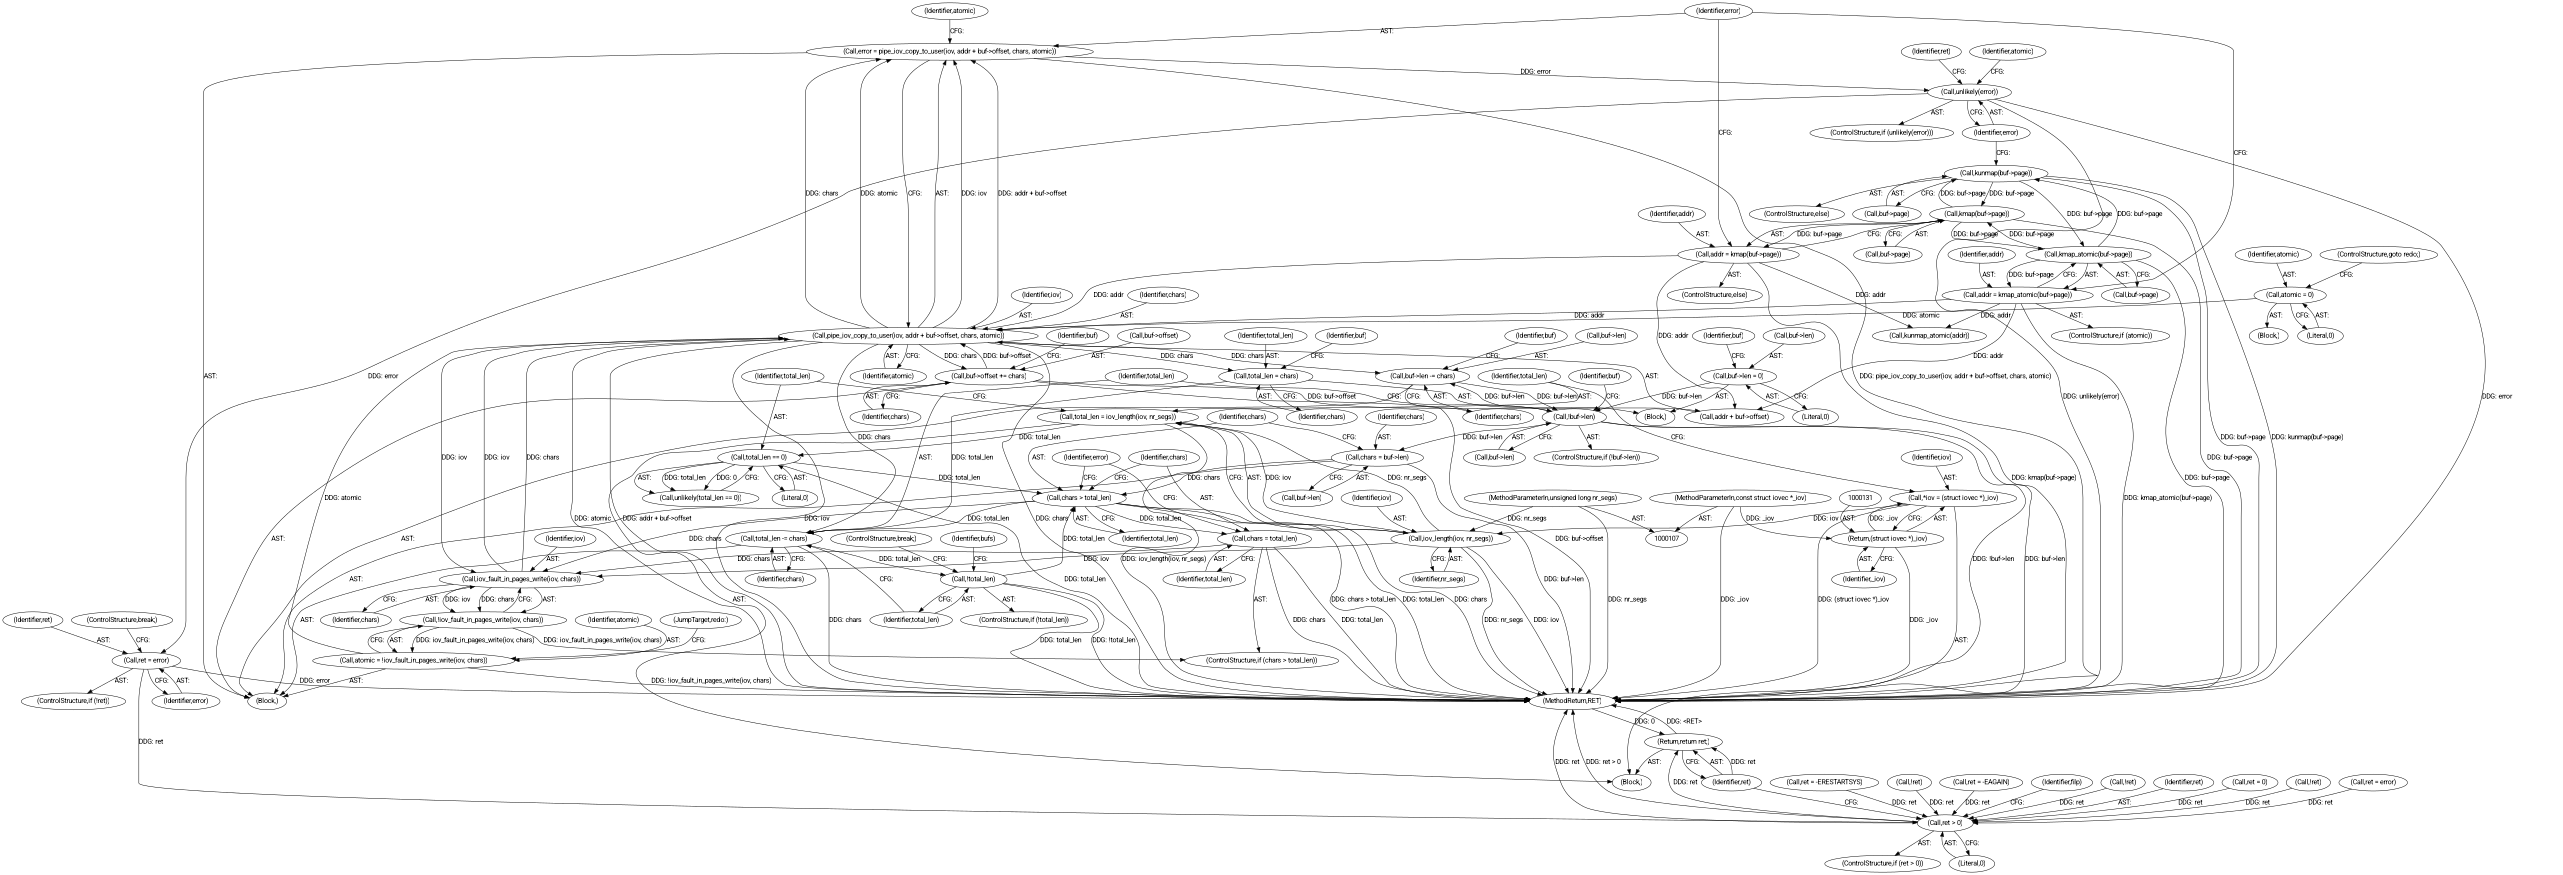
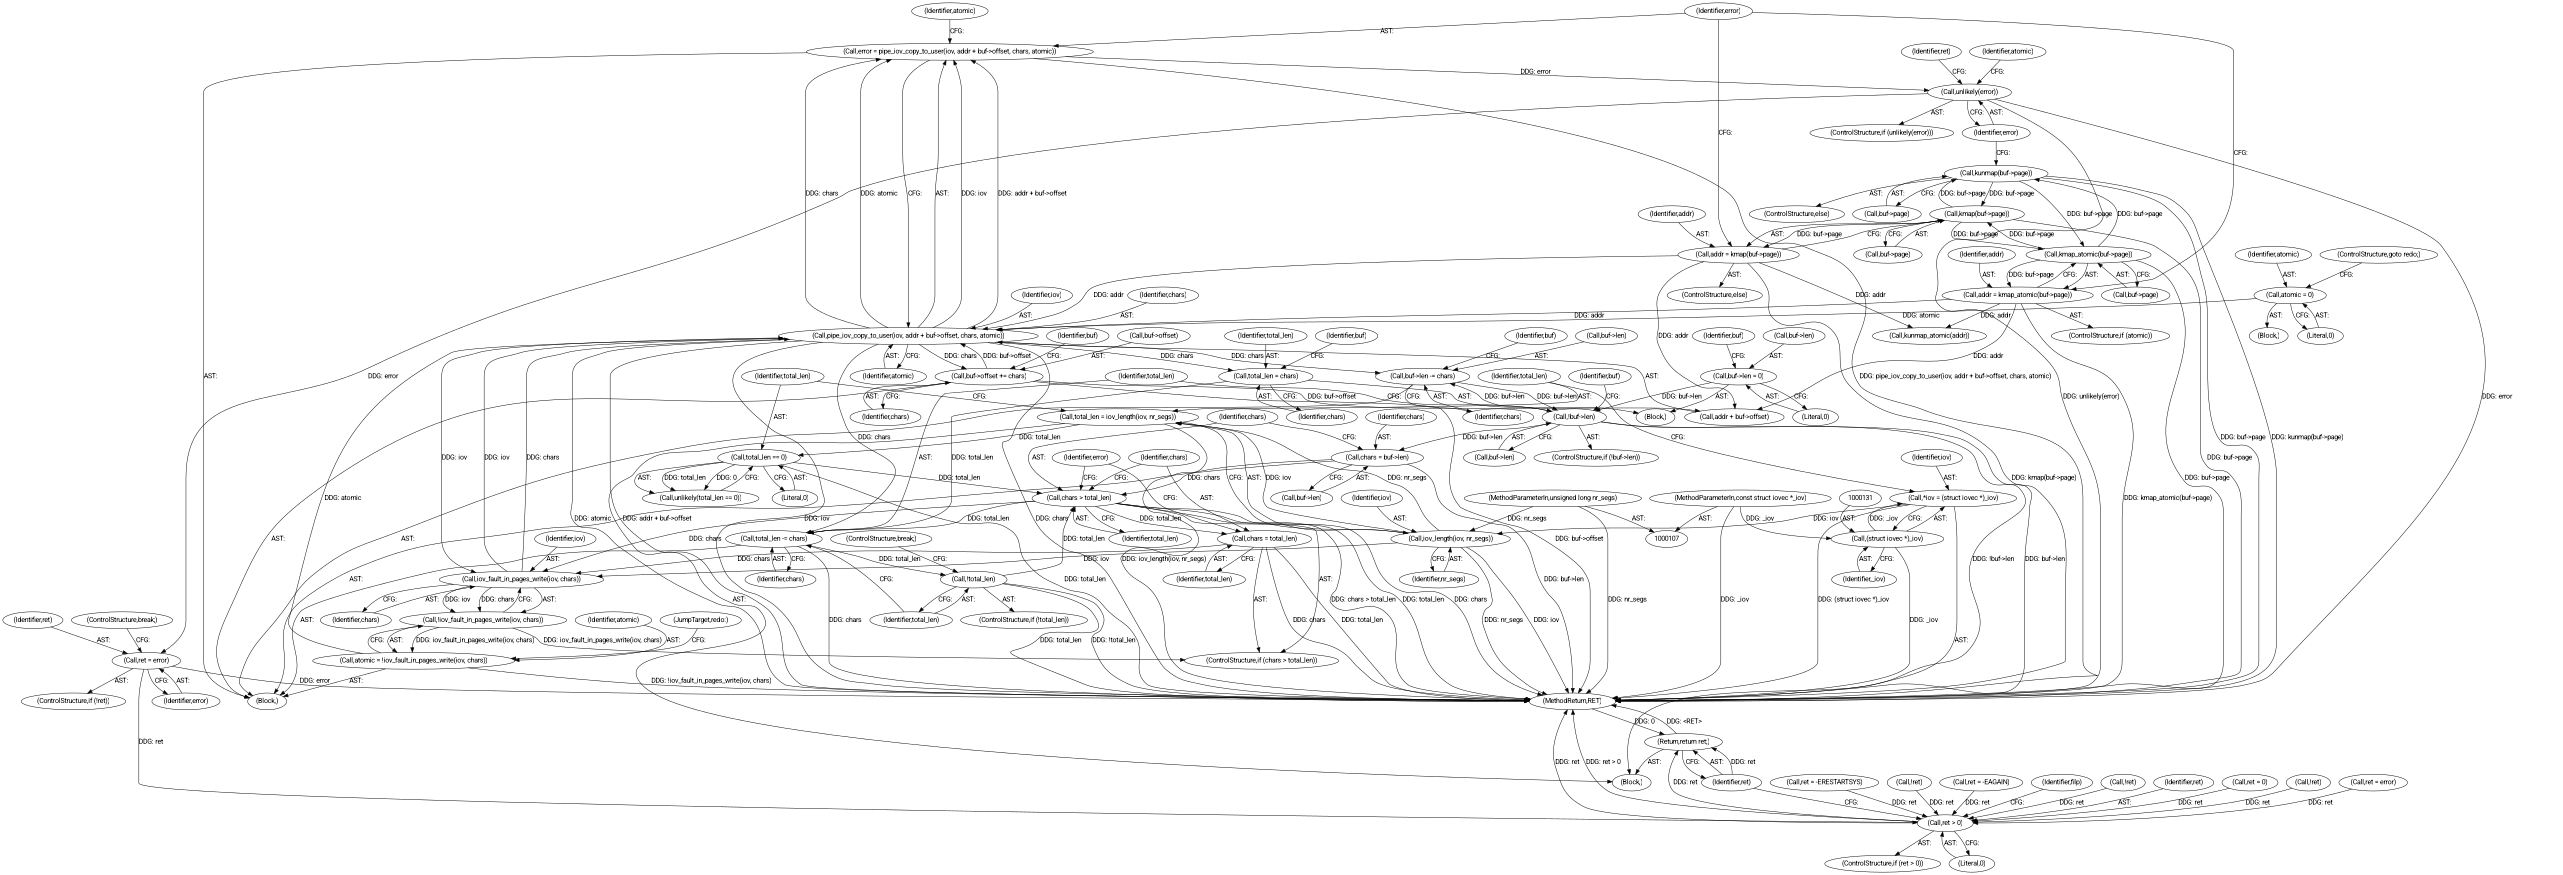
edge "(Call,chars > total_len)" -> "(ControlStructure,if (chars > total_len))": added, label "AST:"
node "(Identifier,bufs)": removed
node "(Return,(struct iovec *)_iov)": label "(Return,(struct iovec *)_iov)" -> "(Call,(struct iovec *)_iov)"
